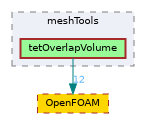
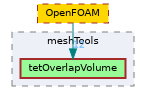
edge "tetOverlapVolume" -> "OpenFOAM": reversed
